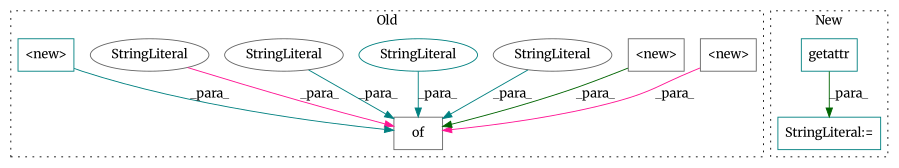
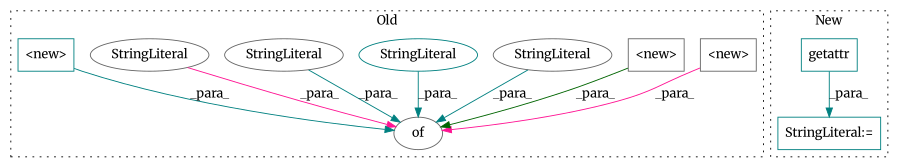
edge "getattr" -> "StringLiteral:=": color darkgreen -> teal
node "of": shape box -> ellipse
